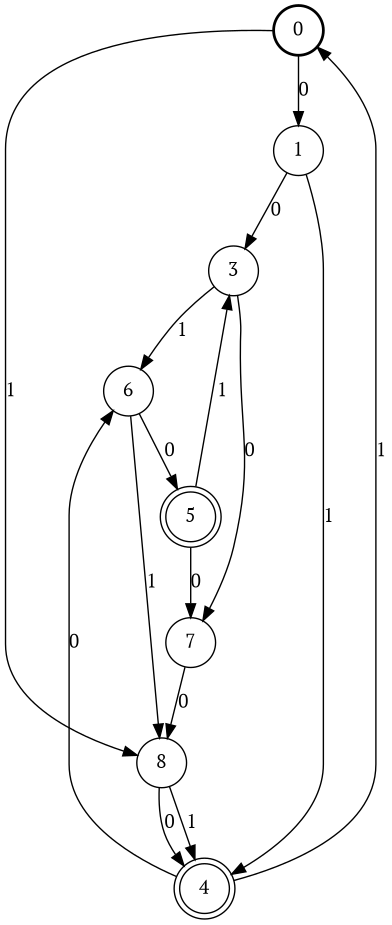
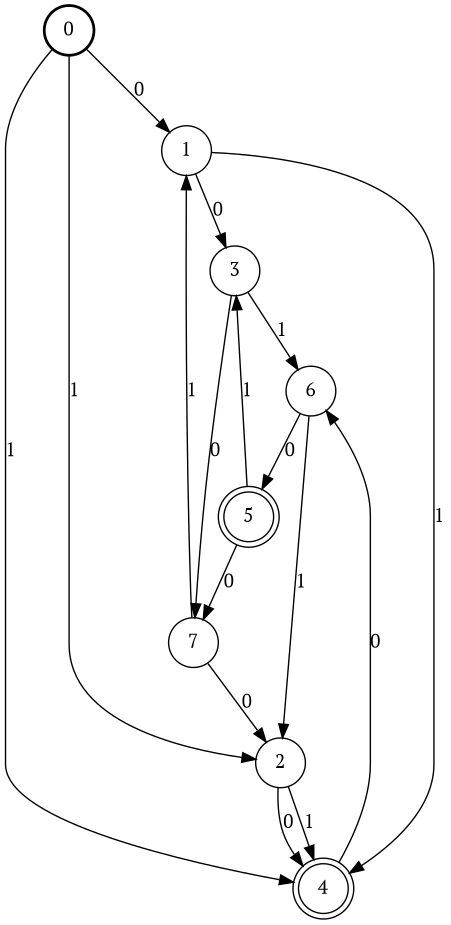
edge "7" -> "1": added, label "1"
edge "4" -> "0": reversed
node "8": label "8" -> "2"
